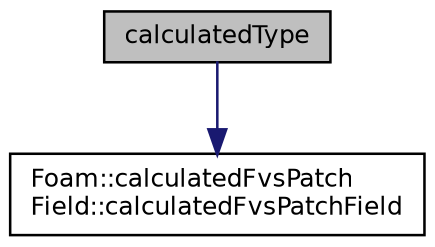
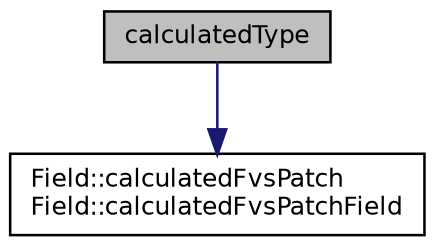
node "Foam::calculatedFvsPatch Field::calculatedFvsPatchField": label "Foam::calculatedFvsPatch Field::calculatedFvsPatchField" -> "Field::calculatedFvsPatch Field::calculatedFvsPatchField"
